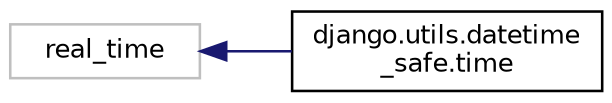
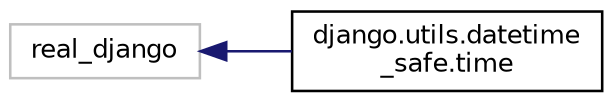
node "real_time": label "real_time" -> "real_django"
